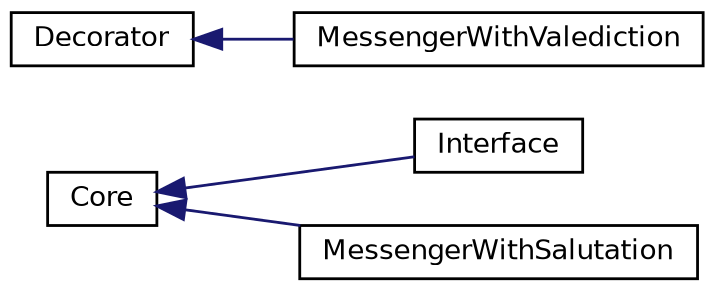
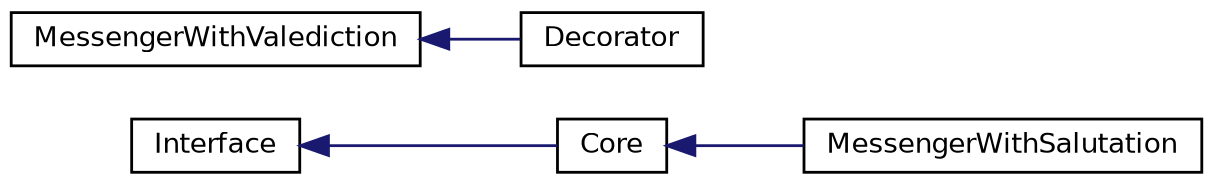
edge "MessengerWithValediction" -> "Decorator": reversed
edge "Interface" -> "Core": reversed
